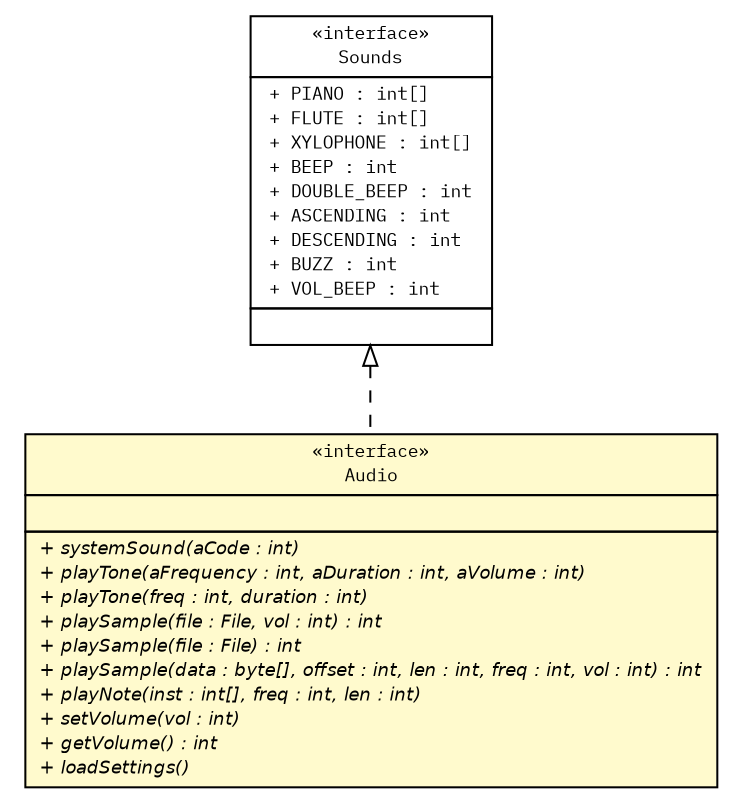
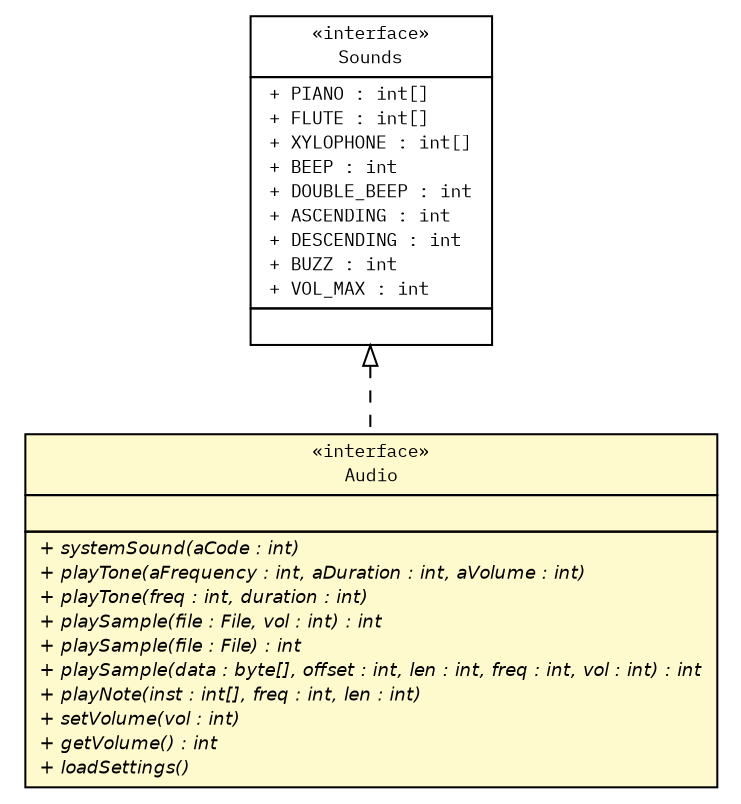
node "Sounds": text "+ VOL_BEEP : int" -> "+ VOL_MAX : int"
